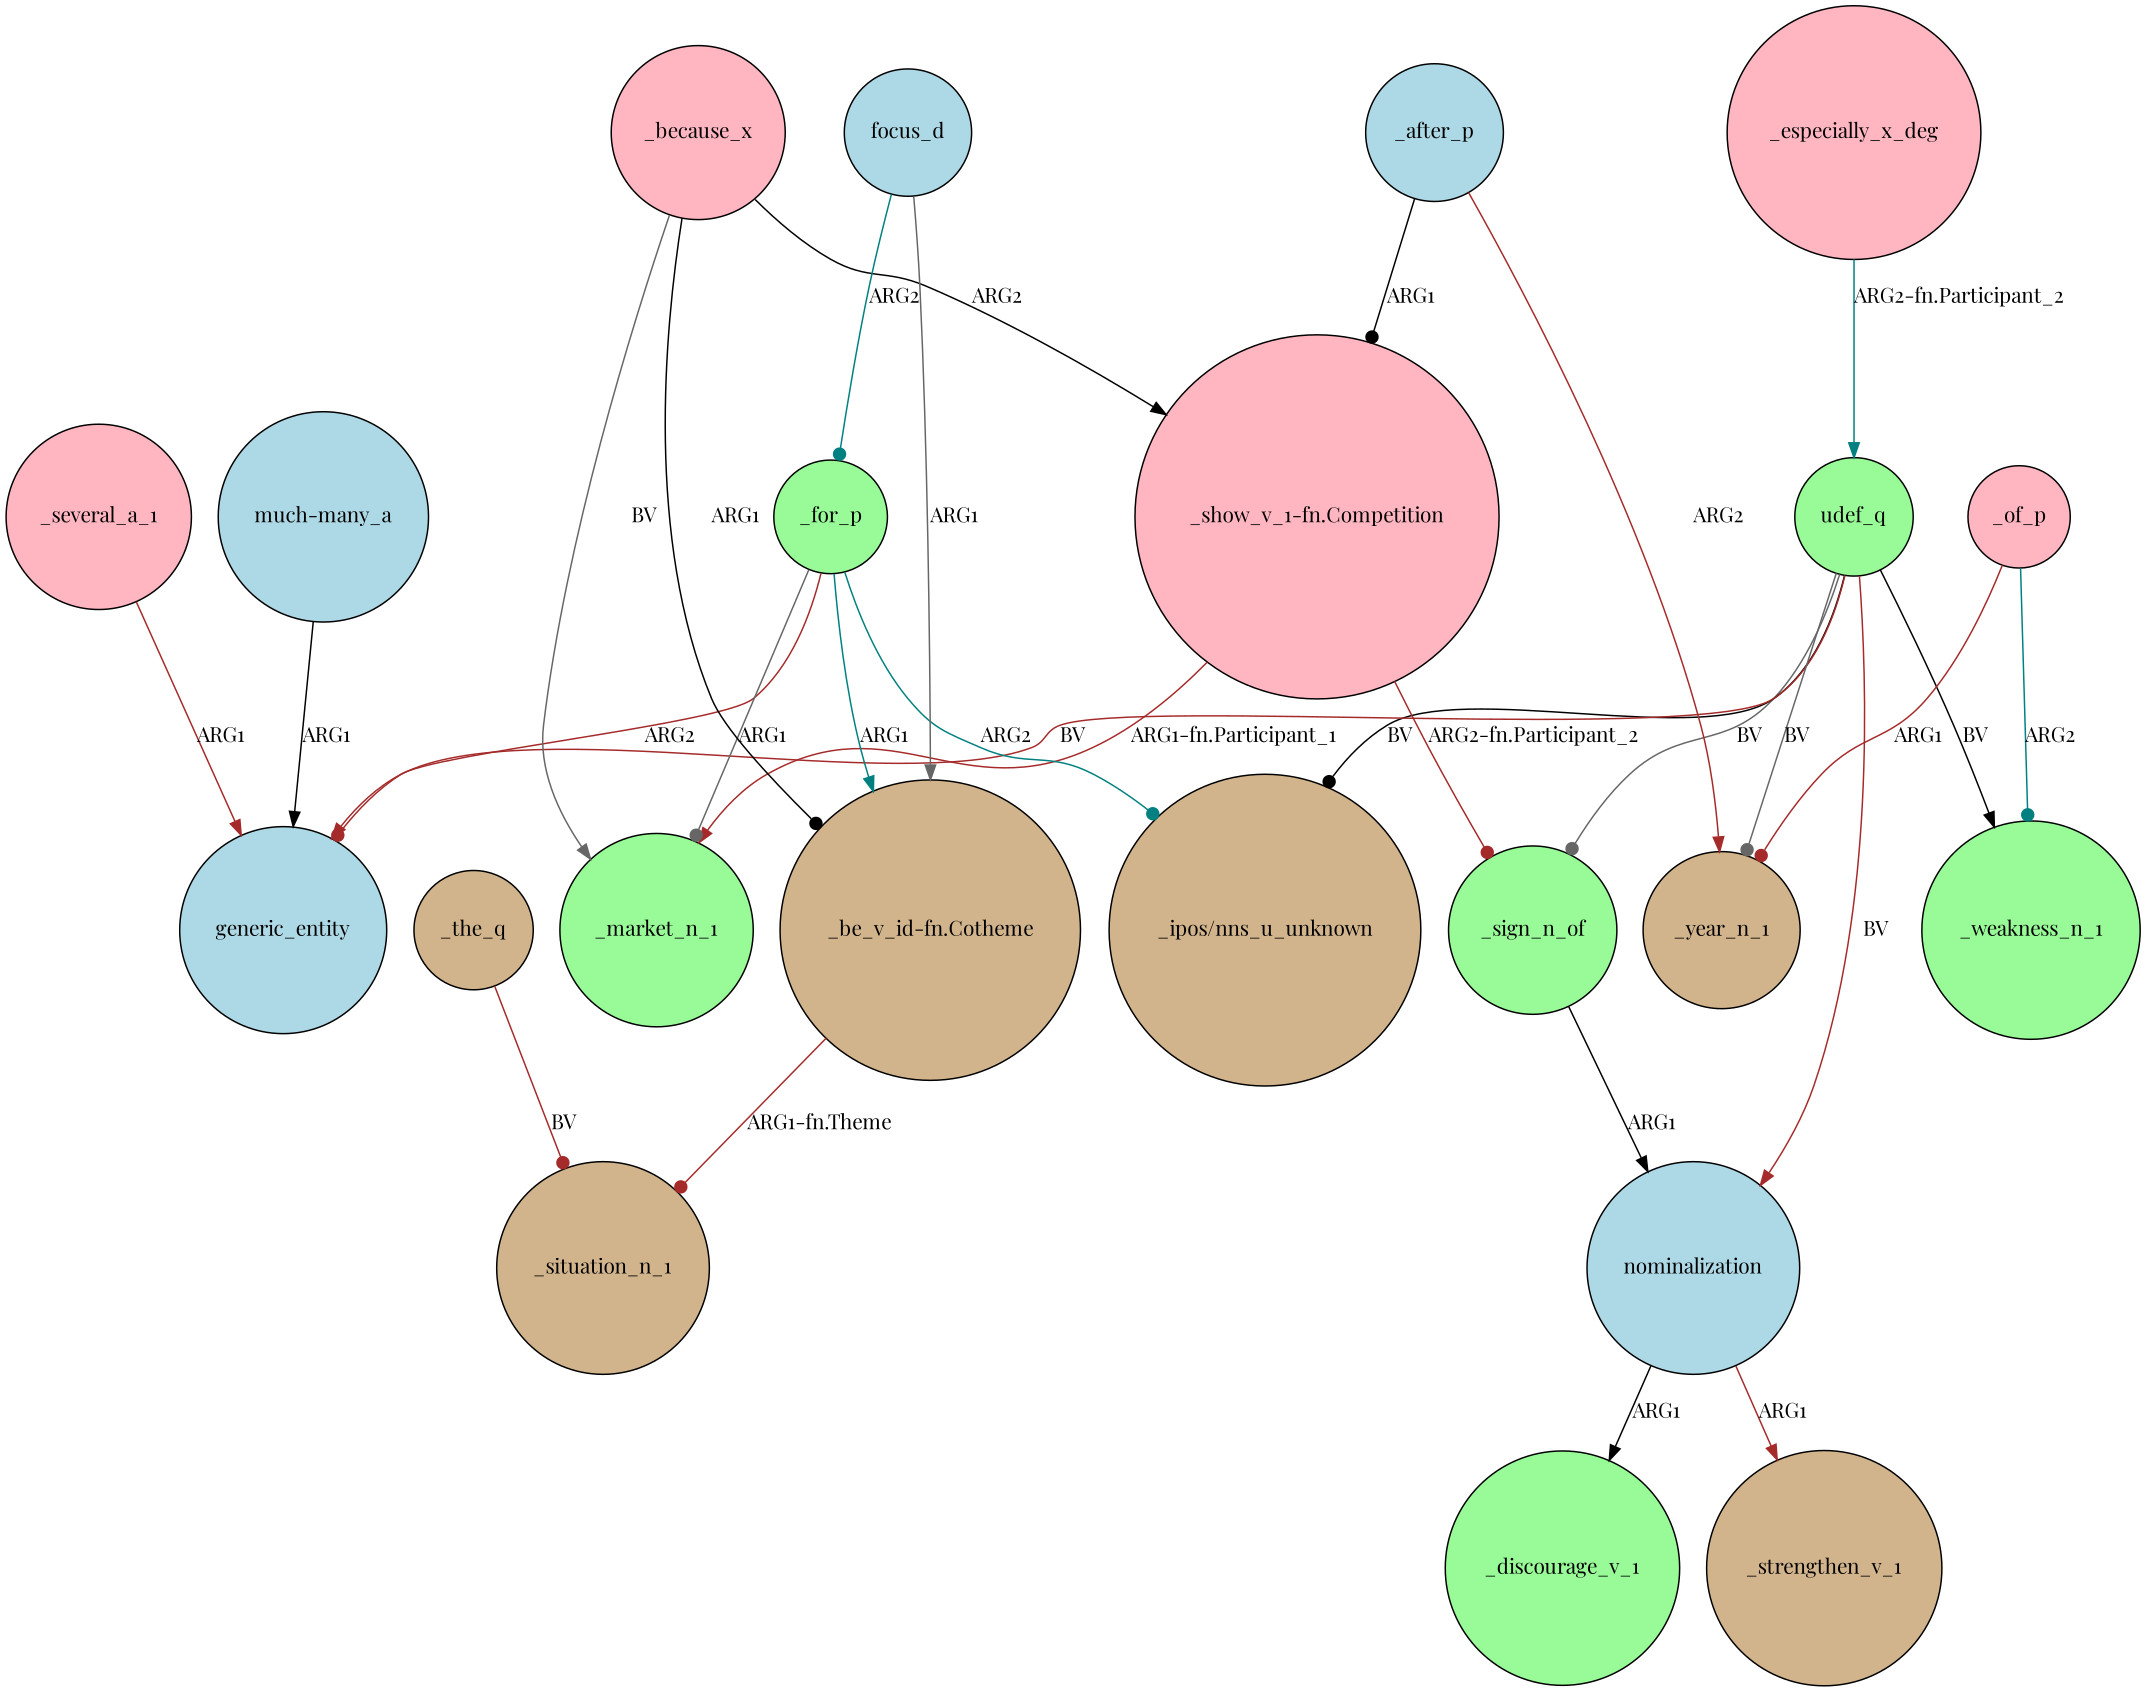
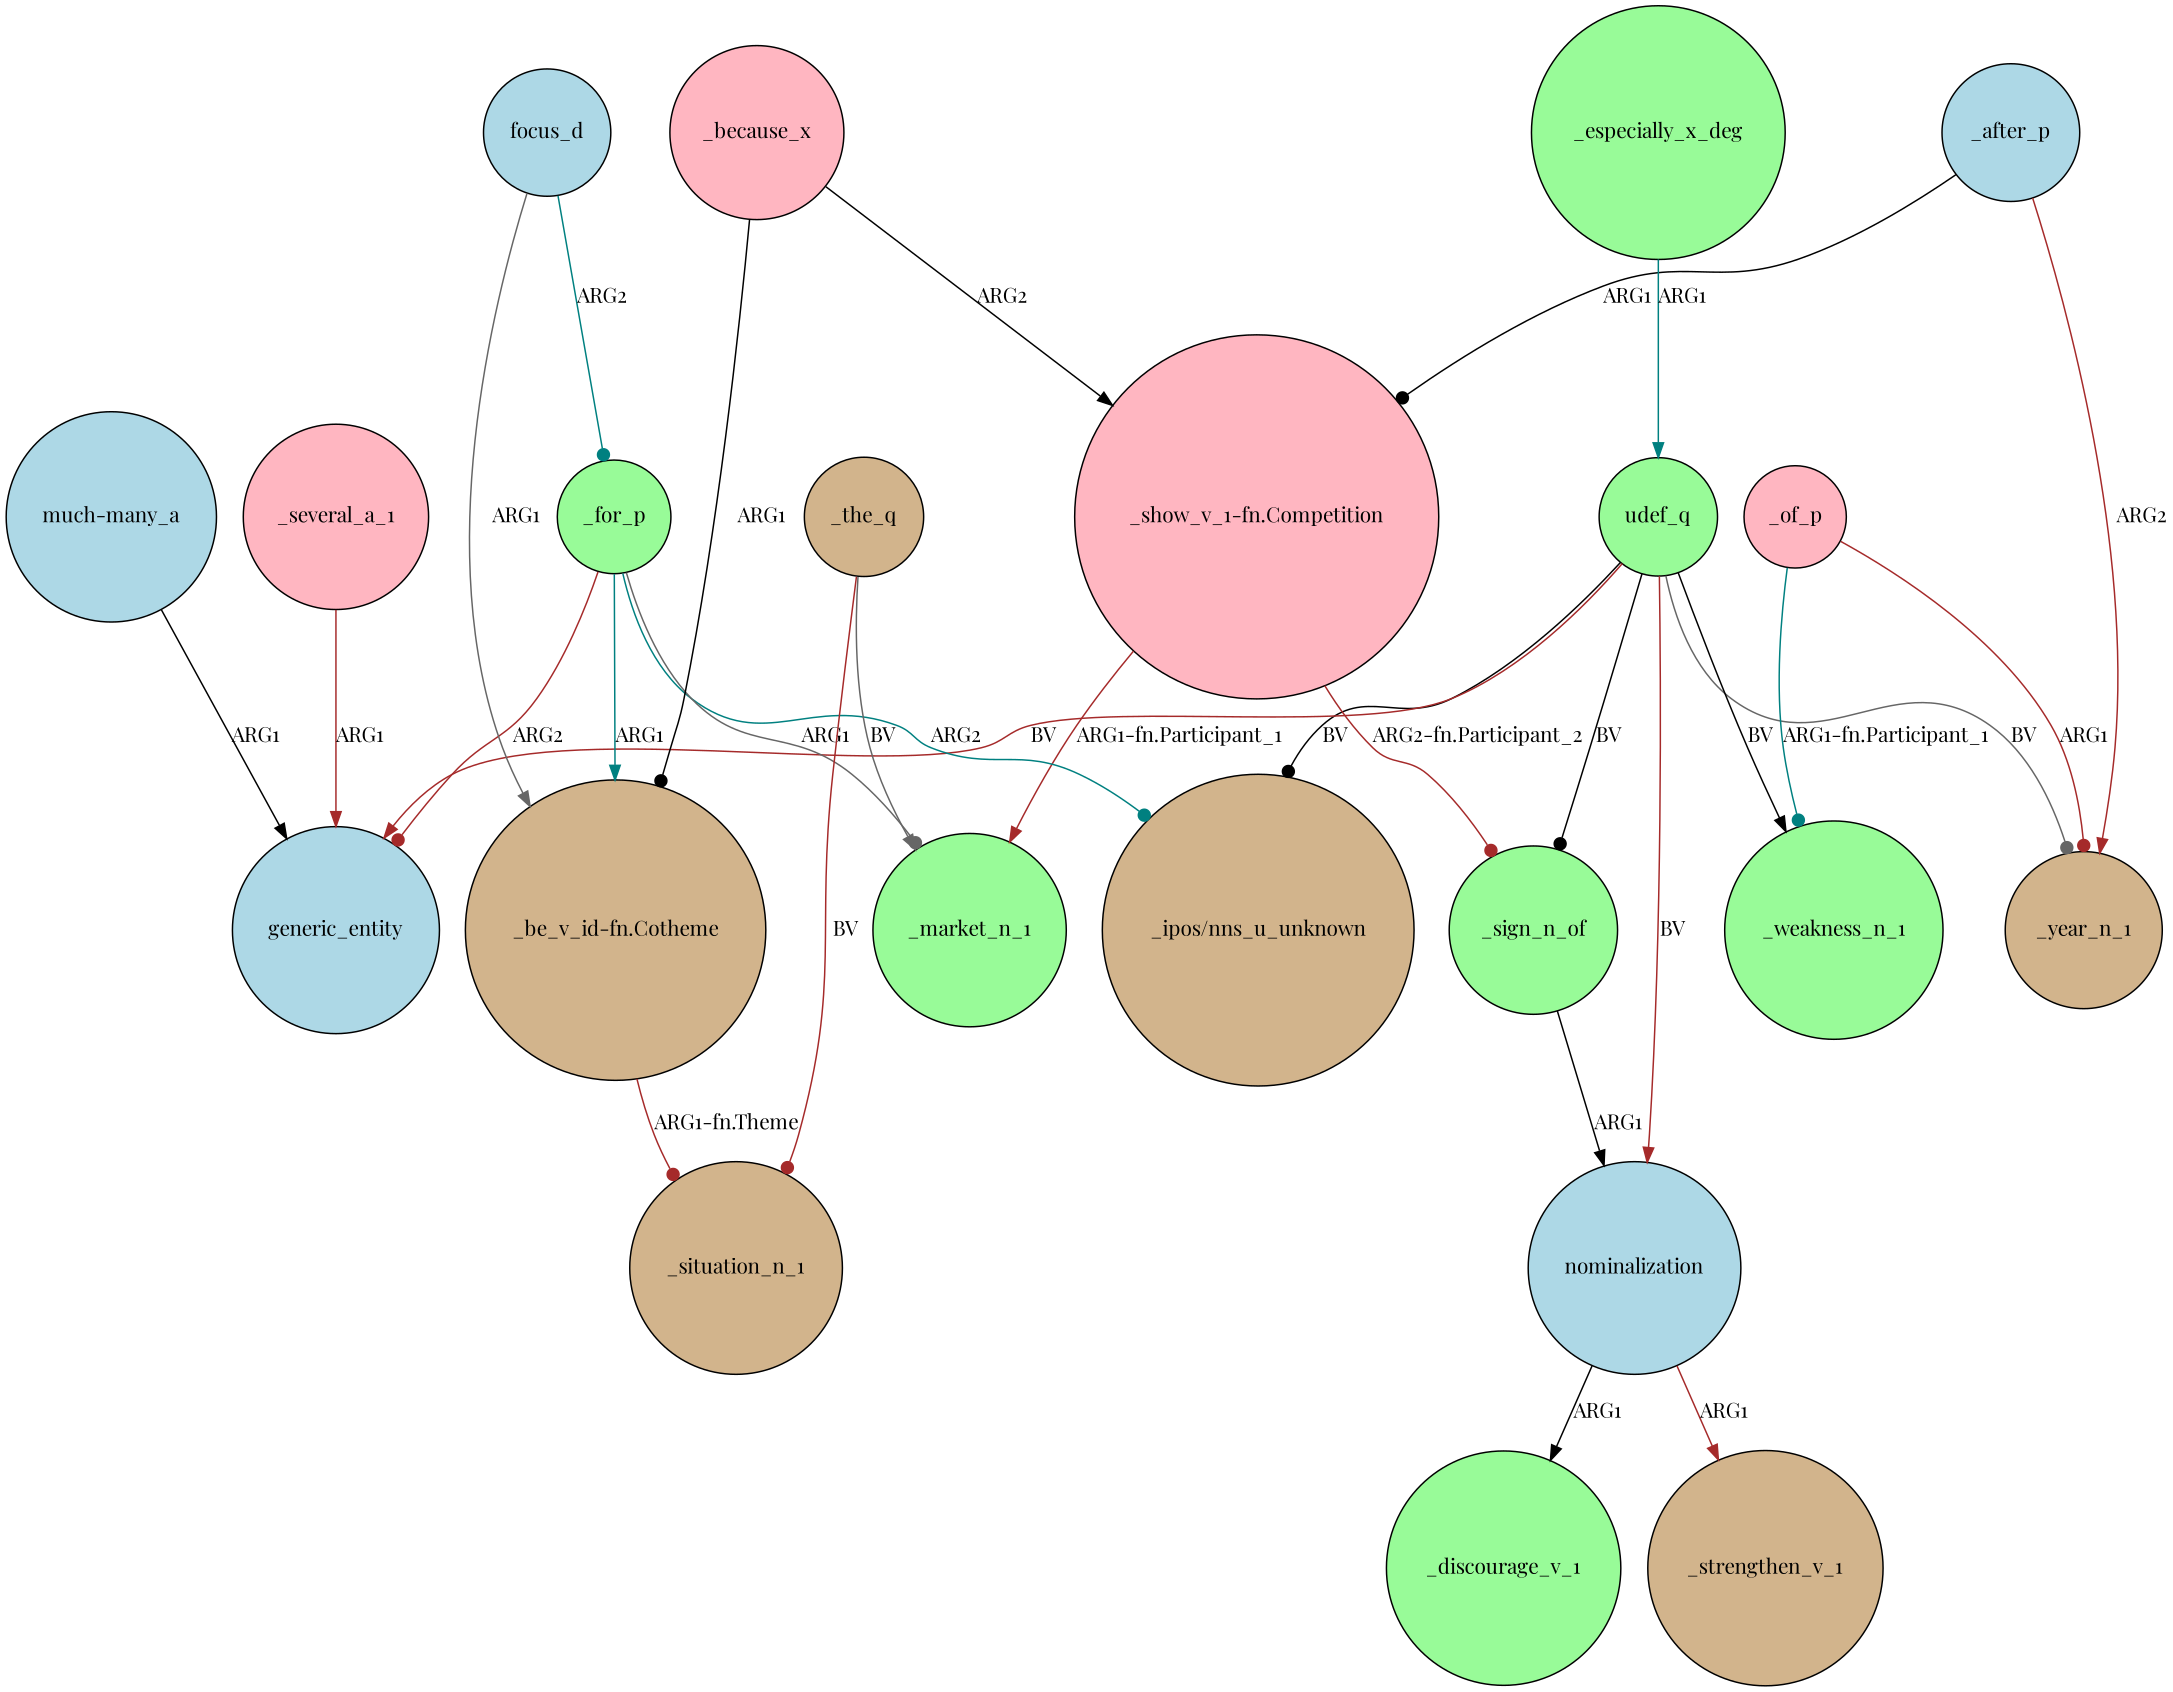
node "_especially_x_deg": fillcolor lightpink -> palegreen
edge "_especially_x_deg" -> "udef_q": label "ARG2-fn.Participant_2" -> "ARG1"
edge "_because_x" -> "_market_n_1": now "_the_q" -> "_market_n_1"
edge "udef_q" -> "_sign_n_of": color gray40 -> black
edge "_of_p" -> "_weakness_n_1": label "ARG2" -> "ARG1-fn.Participant_1"
